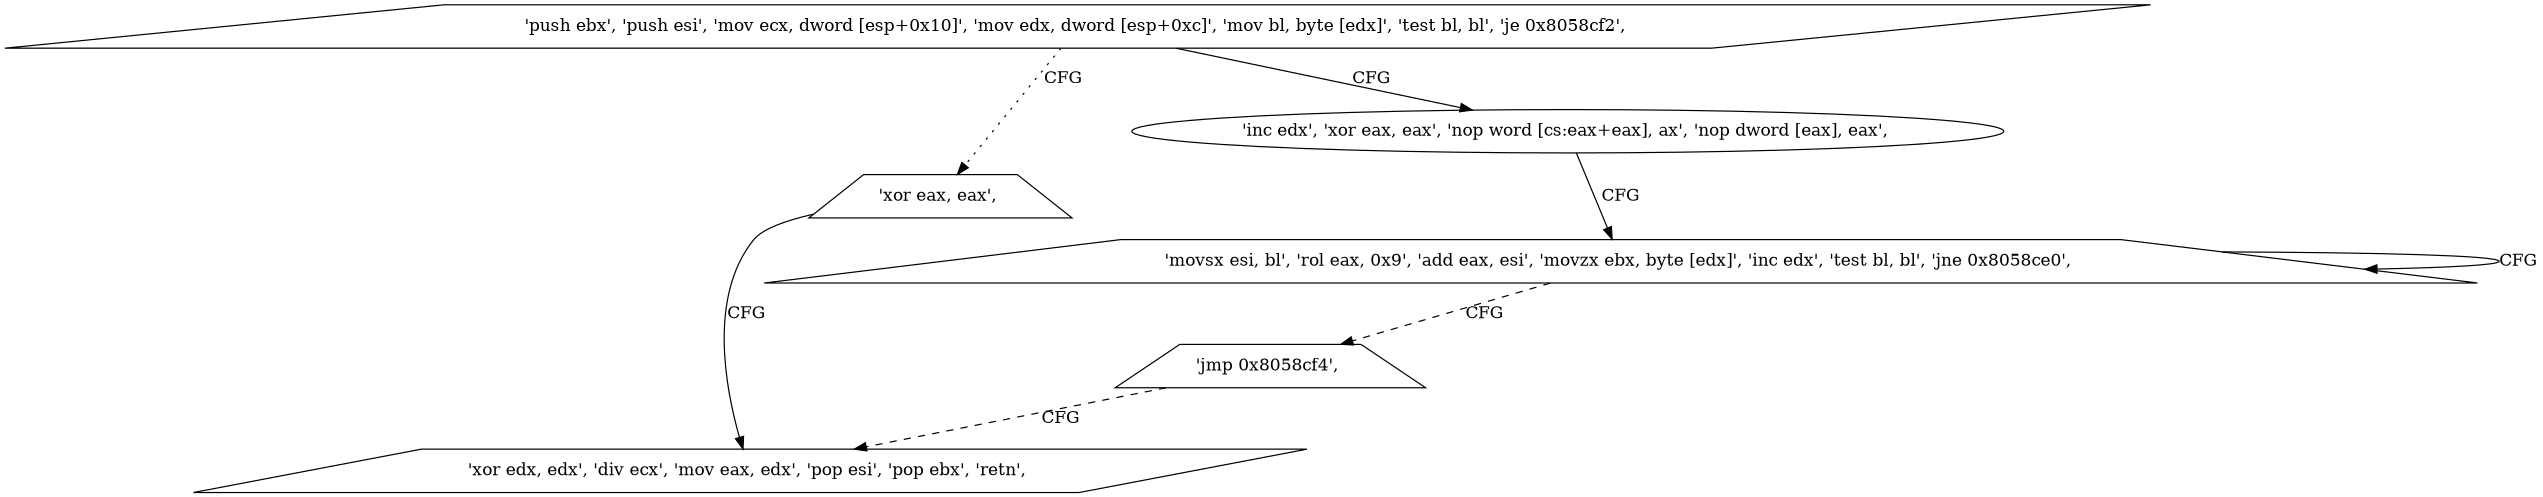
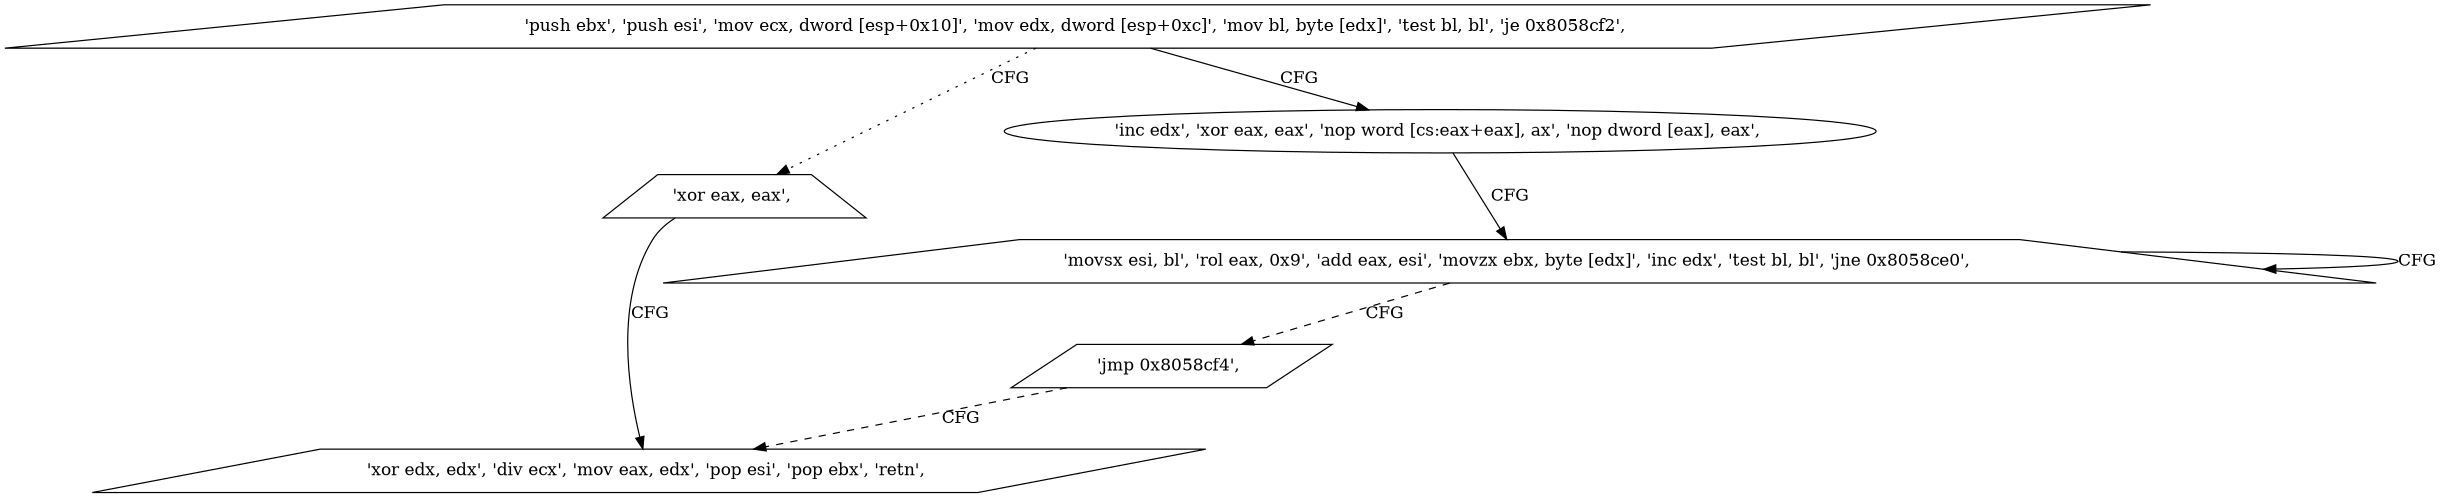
node "'jmp 0x8058cf4',": shape trapezium -> parallelogram
